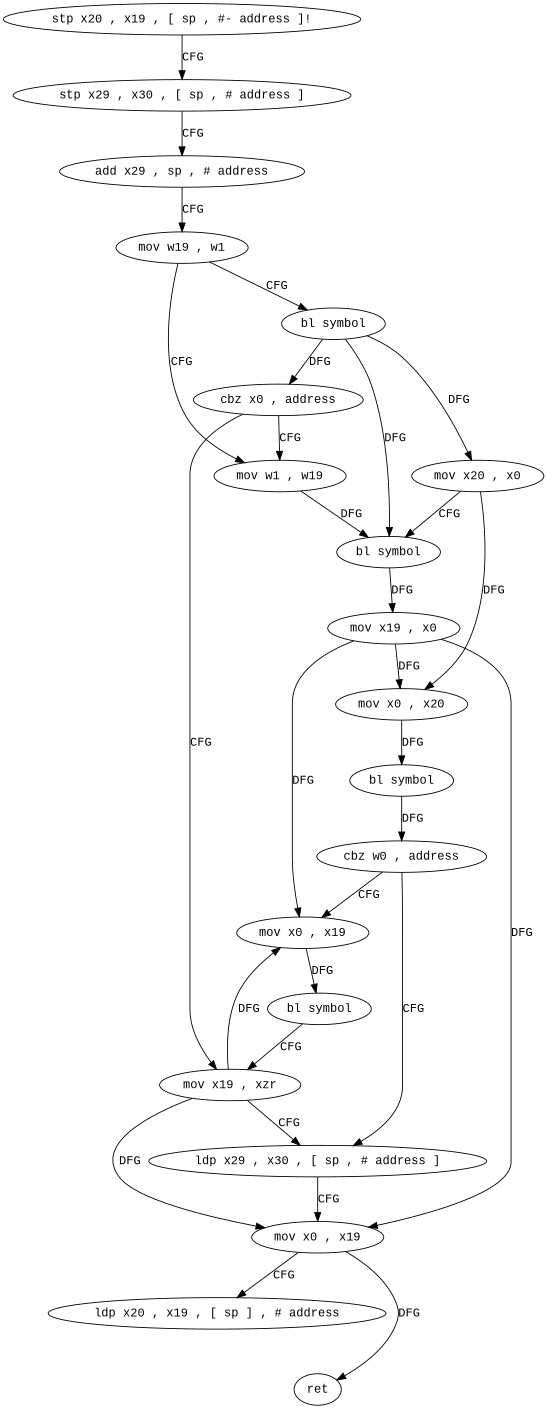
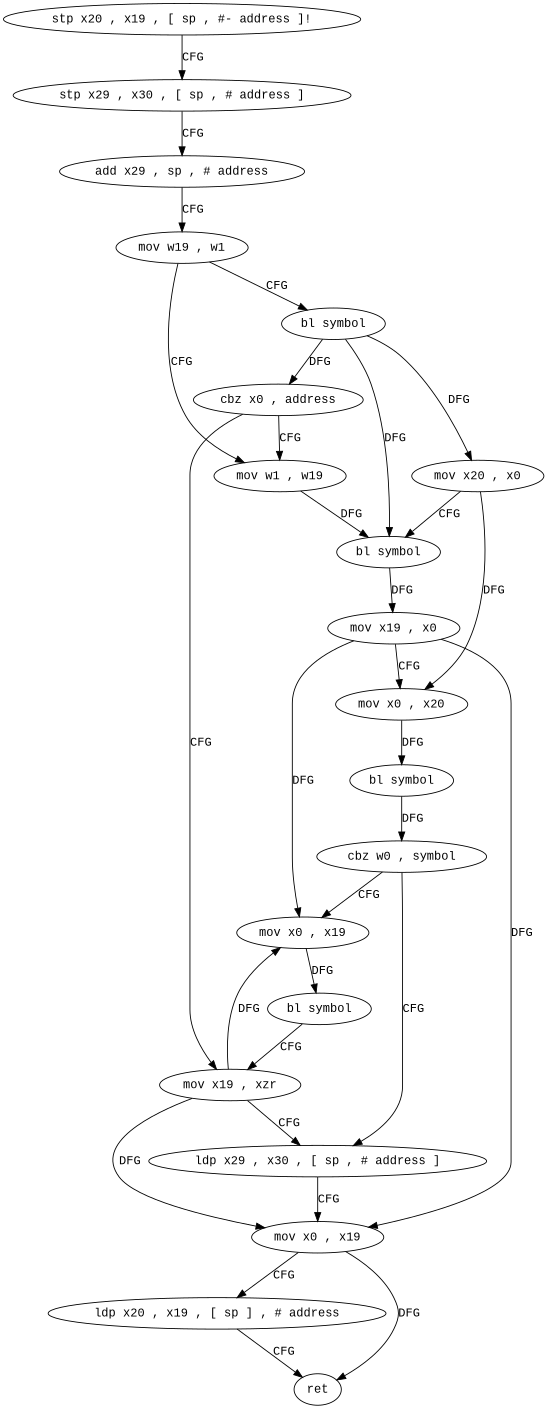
edge "mov x19 , x0" -> "mov x0 , x20": label "DFG" -> "CFG"
node "cbz w0 , address": label "cbz w0 , address" -> "cbz w0 , symbol"
edge "ldp x20 , x19 , [ sp ] , # address" -> "ret": added, label "CFG"
